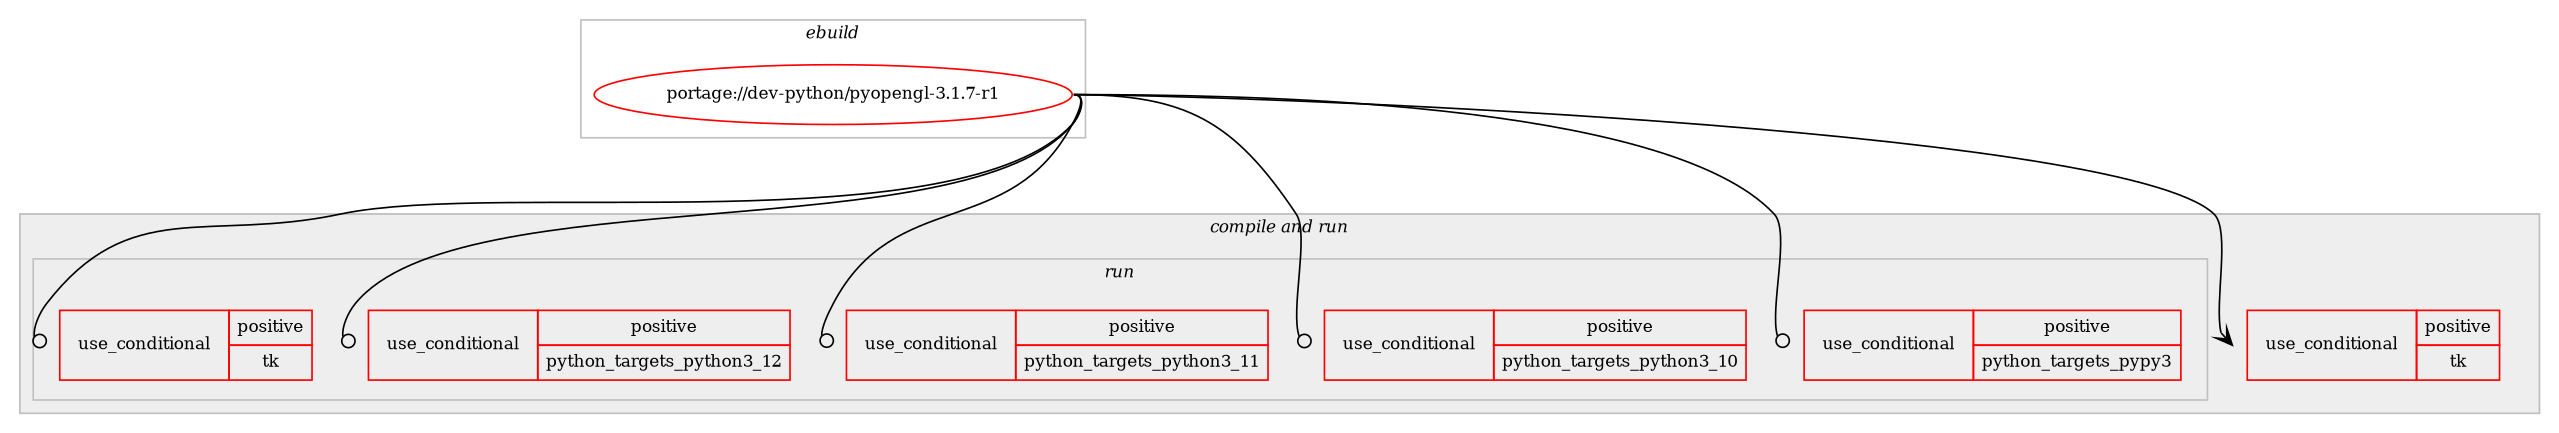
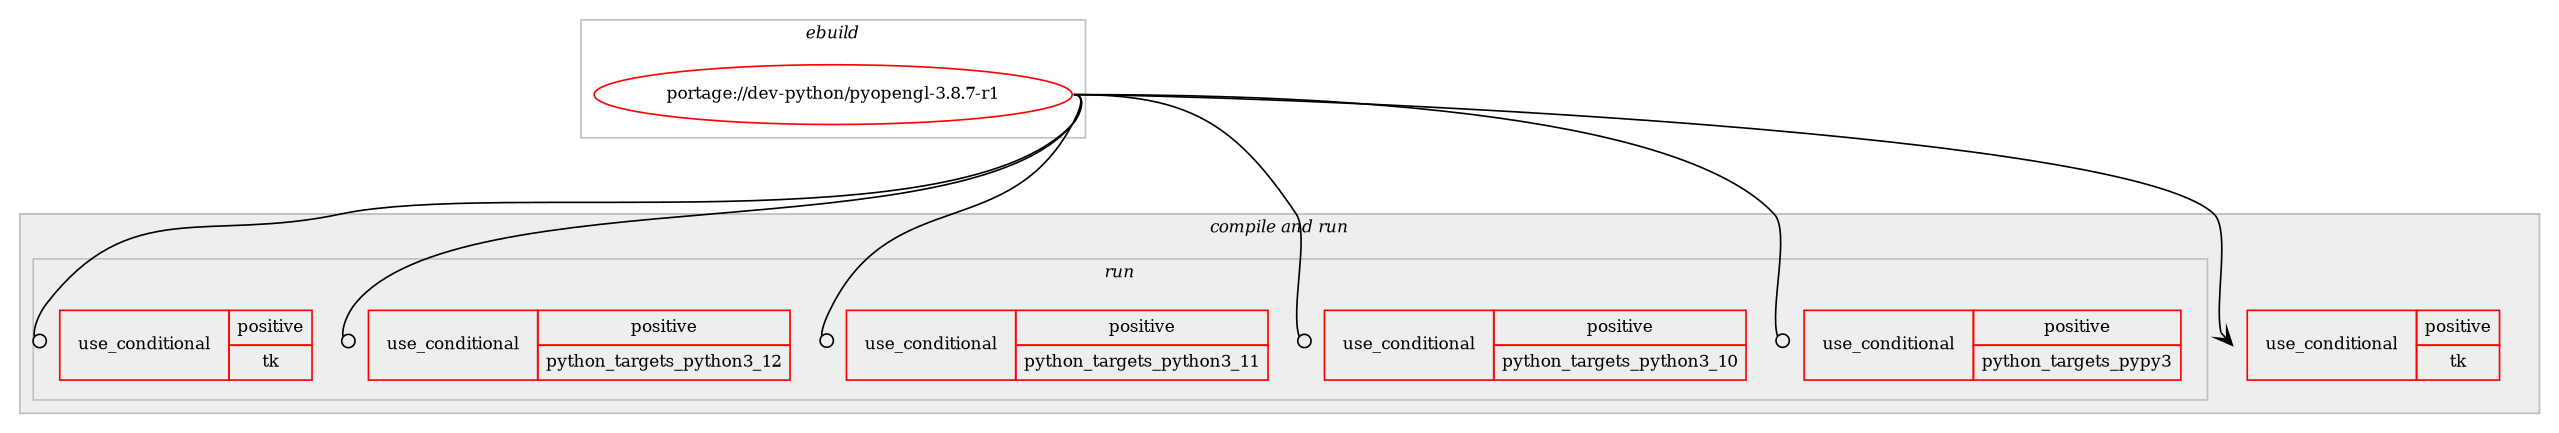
node "portage://dev-python/pyopengl-3.1.7-r1": label "portage://dev-python/pyopengl-3.1.7-r1" -> "portage://dev-python/pyopengl-3.8.7-r1"
